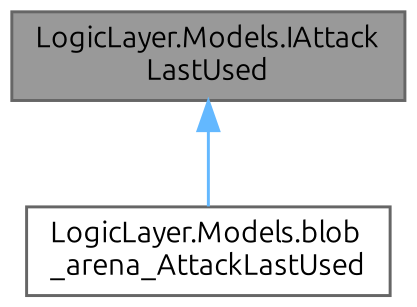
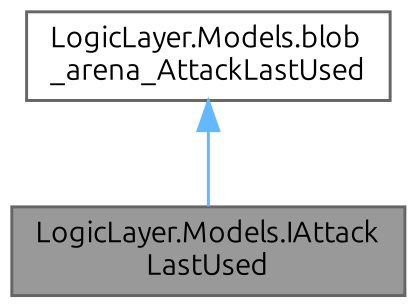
edge "LogicLayer.Models.blob _arena_AttackLastUsed" -> "LogicLayer.Models.IAttack LastUsed": reversed
